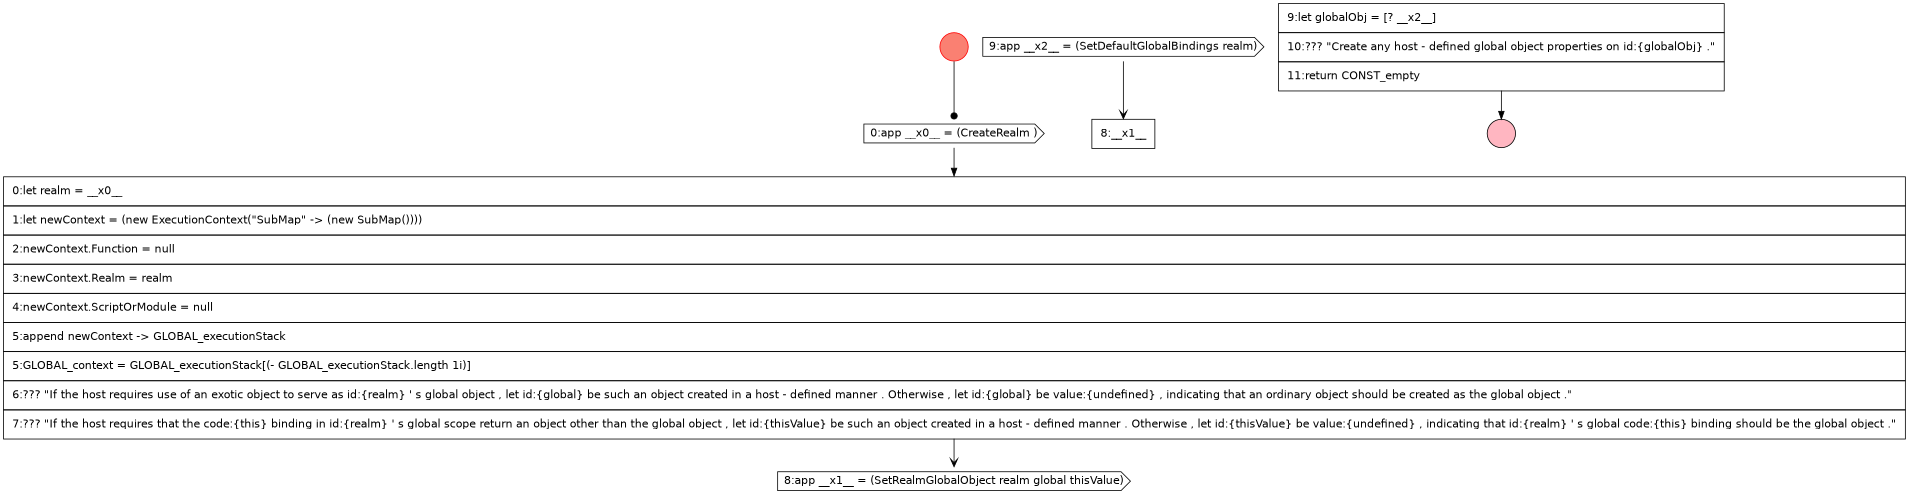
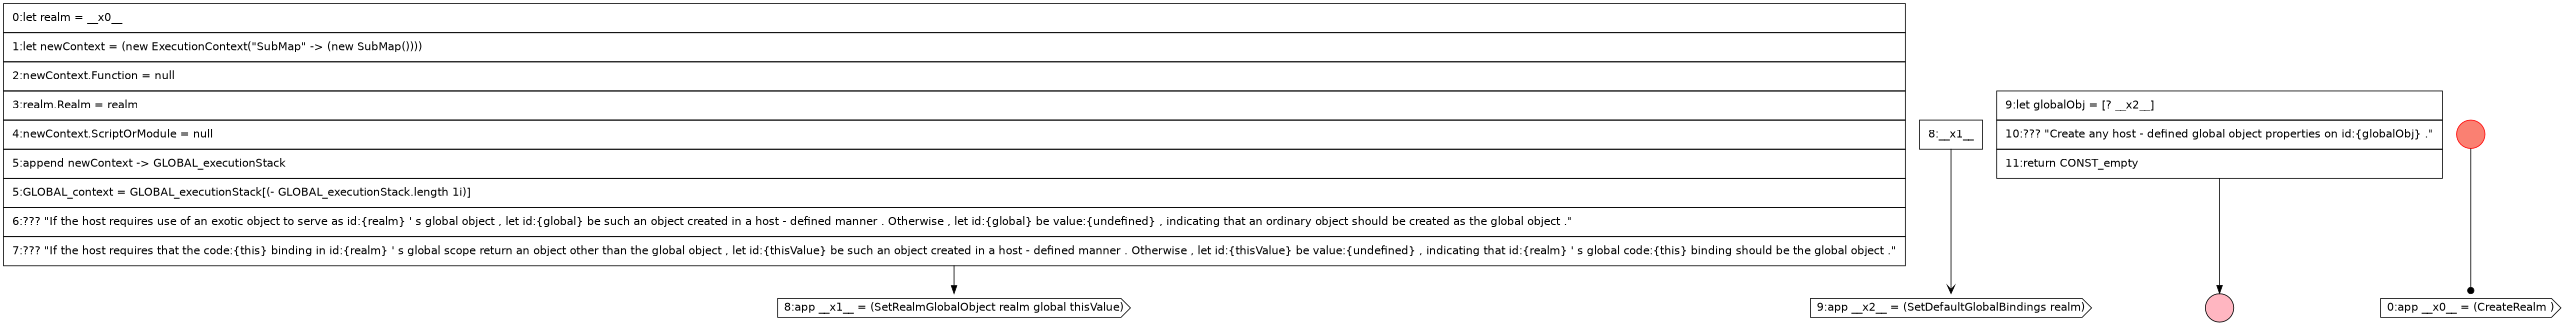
edge "9:app __x2__ = (SetDefaultGlobalBindings realm)" -> "8:__x1__": reversed
edge "0:app __x0__ = (CreateRealm )" -> "0:let realm = __x0__": removed
node "0:let realm = __x0__": text "3:newContext.Realm = realm" -> "3:realm.Realm = realm"
edge "0:let realm = __x0__" -> "8:app __x1__ = (SetRealmGlobalObject realm global thisValue)": arrowhead vee -> normal
